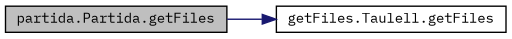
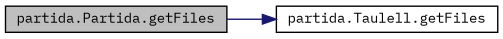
node "getFiles.Taulell.getFiles": label "getFiles.Taulell.getFiles" -> "partida.Taulell.getFiles"
